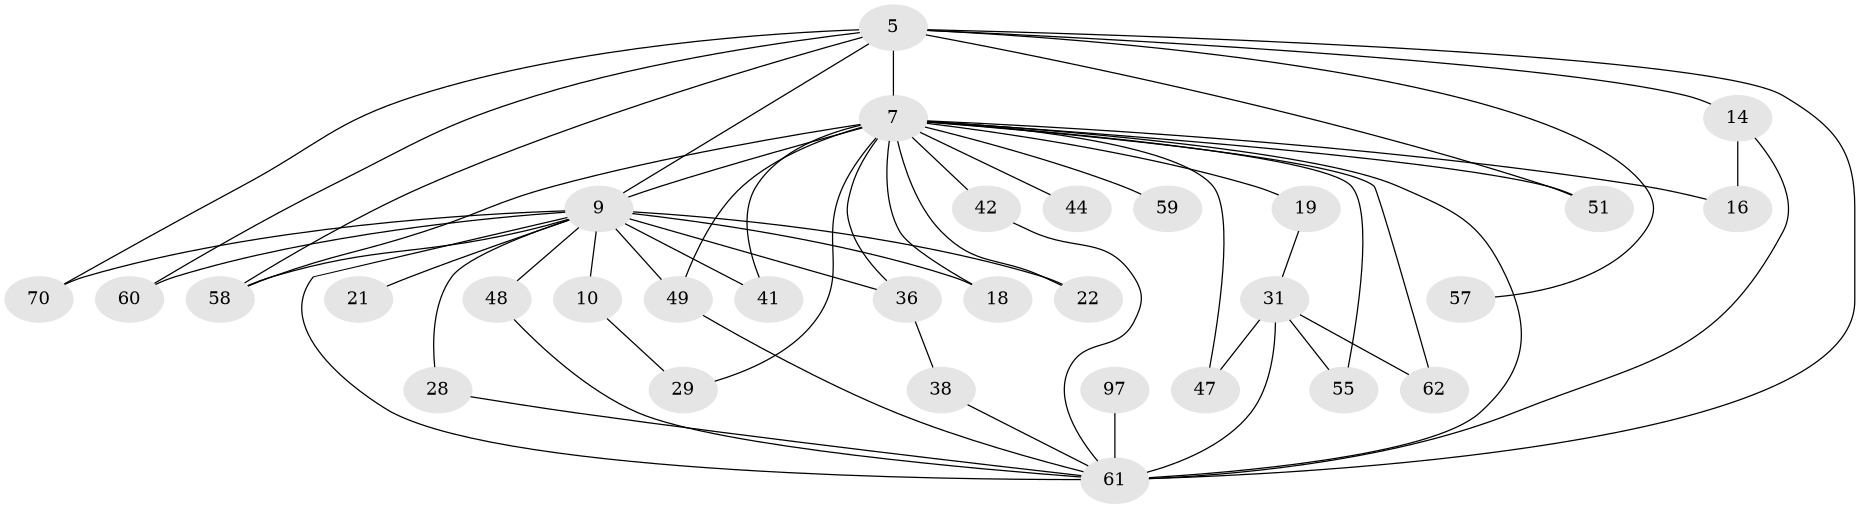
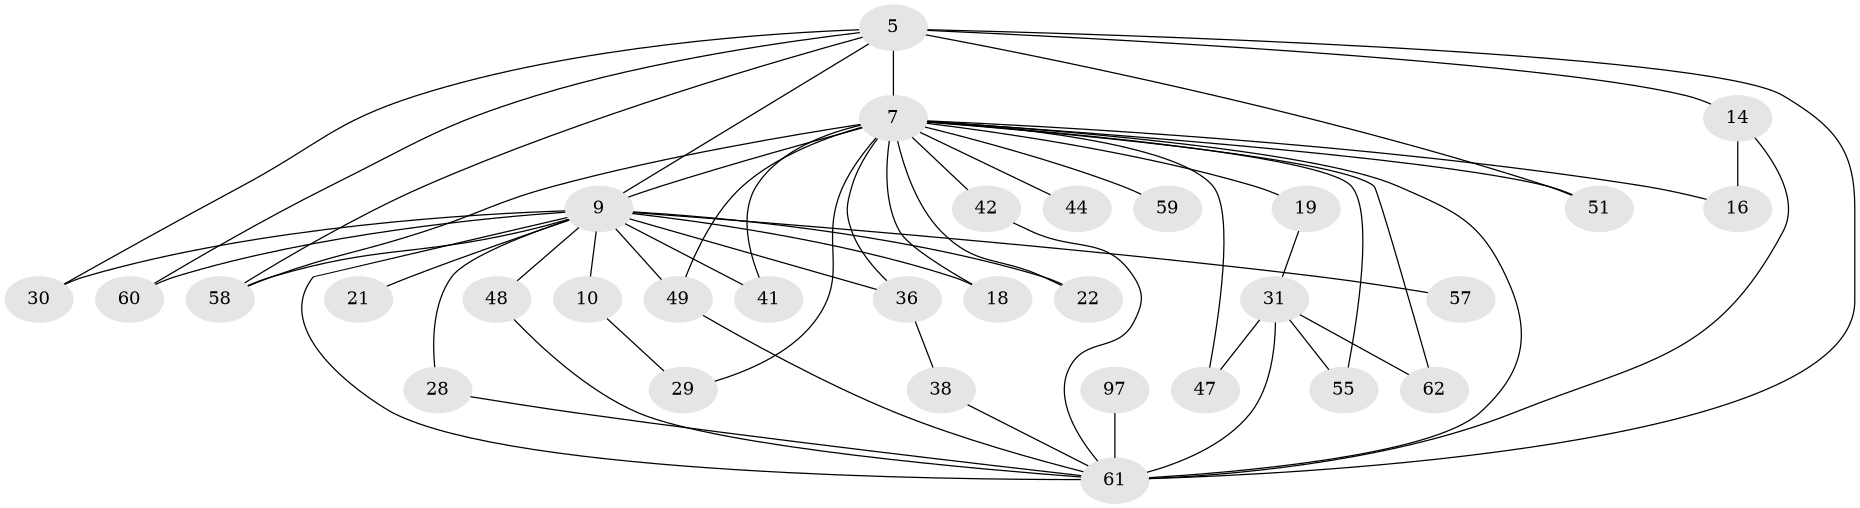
edge "5" -- "57": now "9" -- "57"
node "70": label "70" -> "30"
